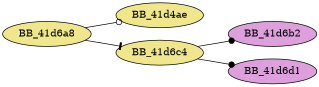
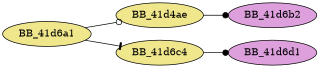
node "BB_41d6a8": label "BB_41d6a8" -> "BB_41d6a1"
edge "BB_41d6c4" -> "BB_41d6b2": now "BB_41d4ae" -> "BB_41d6b2"
